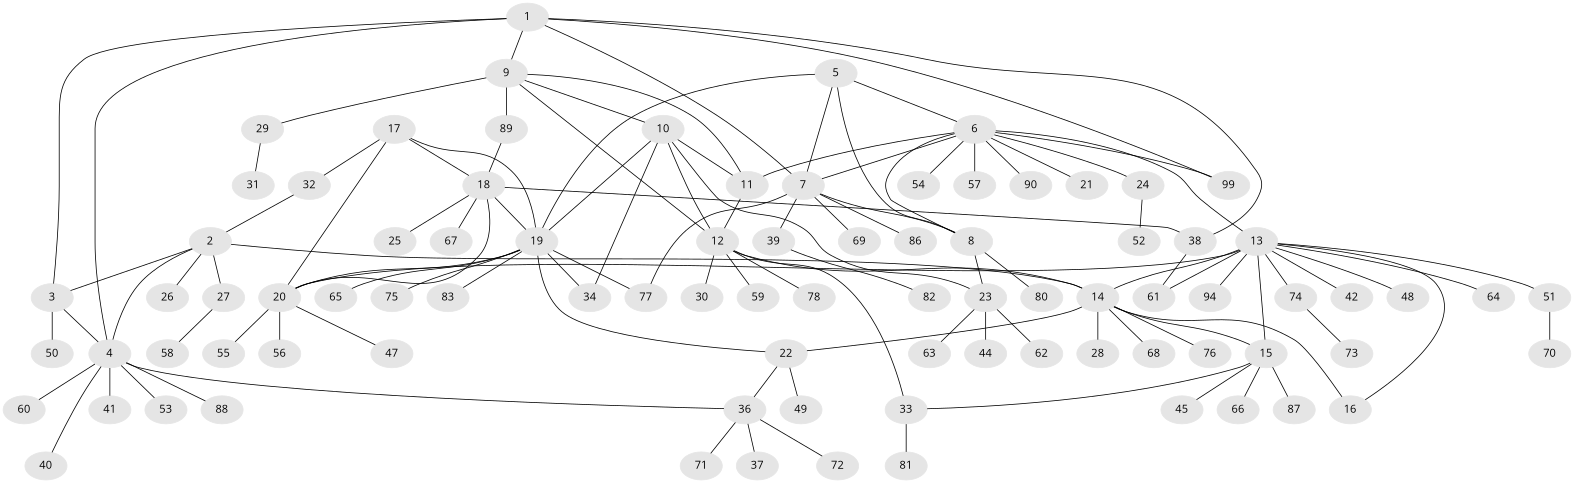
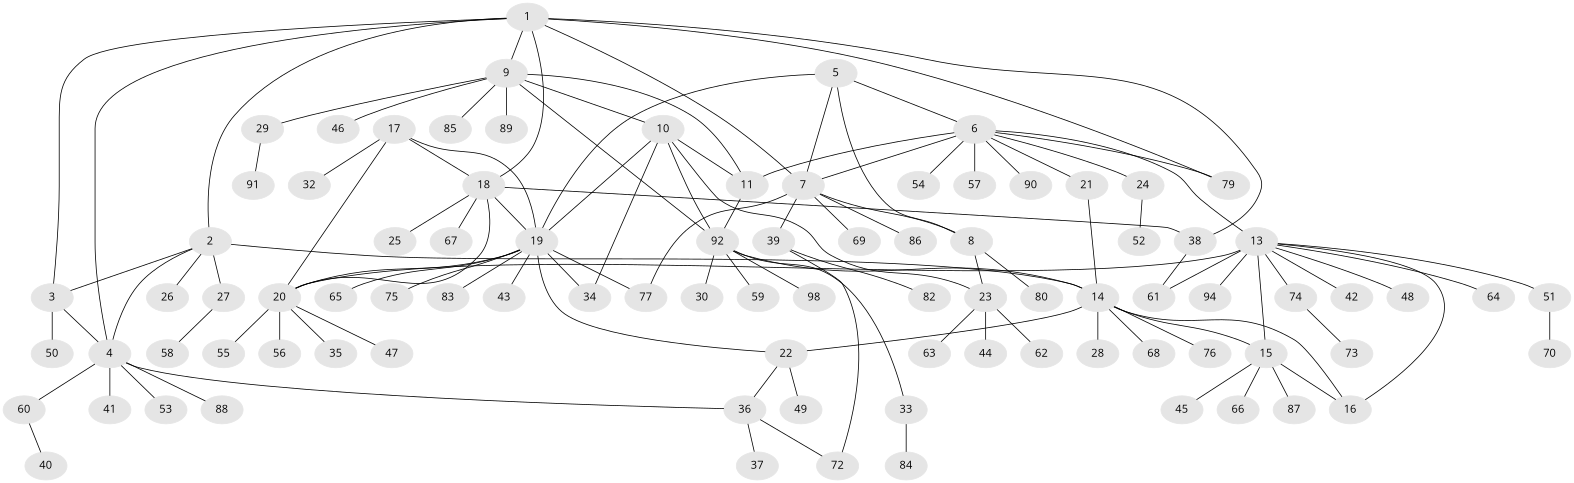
node "46": added
node "85": added
edge "89" -- "18": now "1" -- "18"
edge "6" -- "8": removed
node "31": label "31" -> "91"
node "99": label "99" -> "79"
edge "32" -- "2": now "1" -- "2"
node "12": label "12" -> "92"
edge "13" -- "14": now "21" -- "14"
node "43": added
node "78": label "78" -> "98"
edge "39" -- "72": added
node "35": added
edge "15" -- "33": now "15" -- "16"
edge "4" -- "40": now "60" -- "40"
node "71": removed
node "81": label "81" -> "84"
